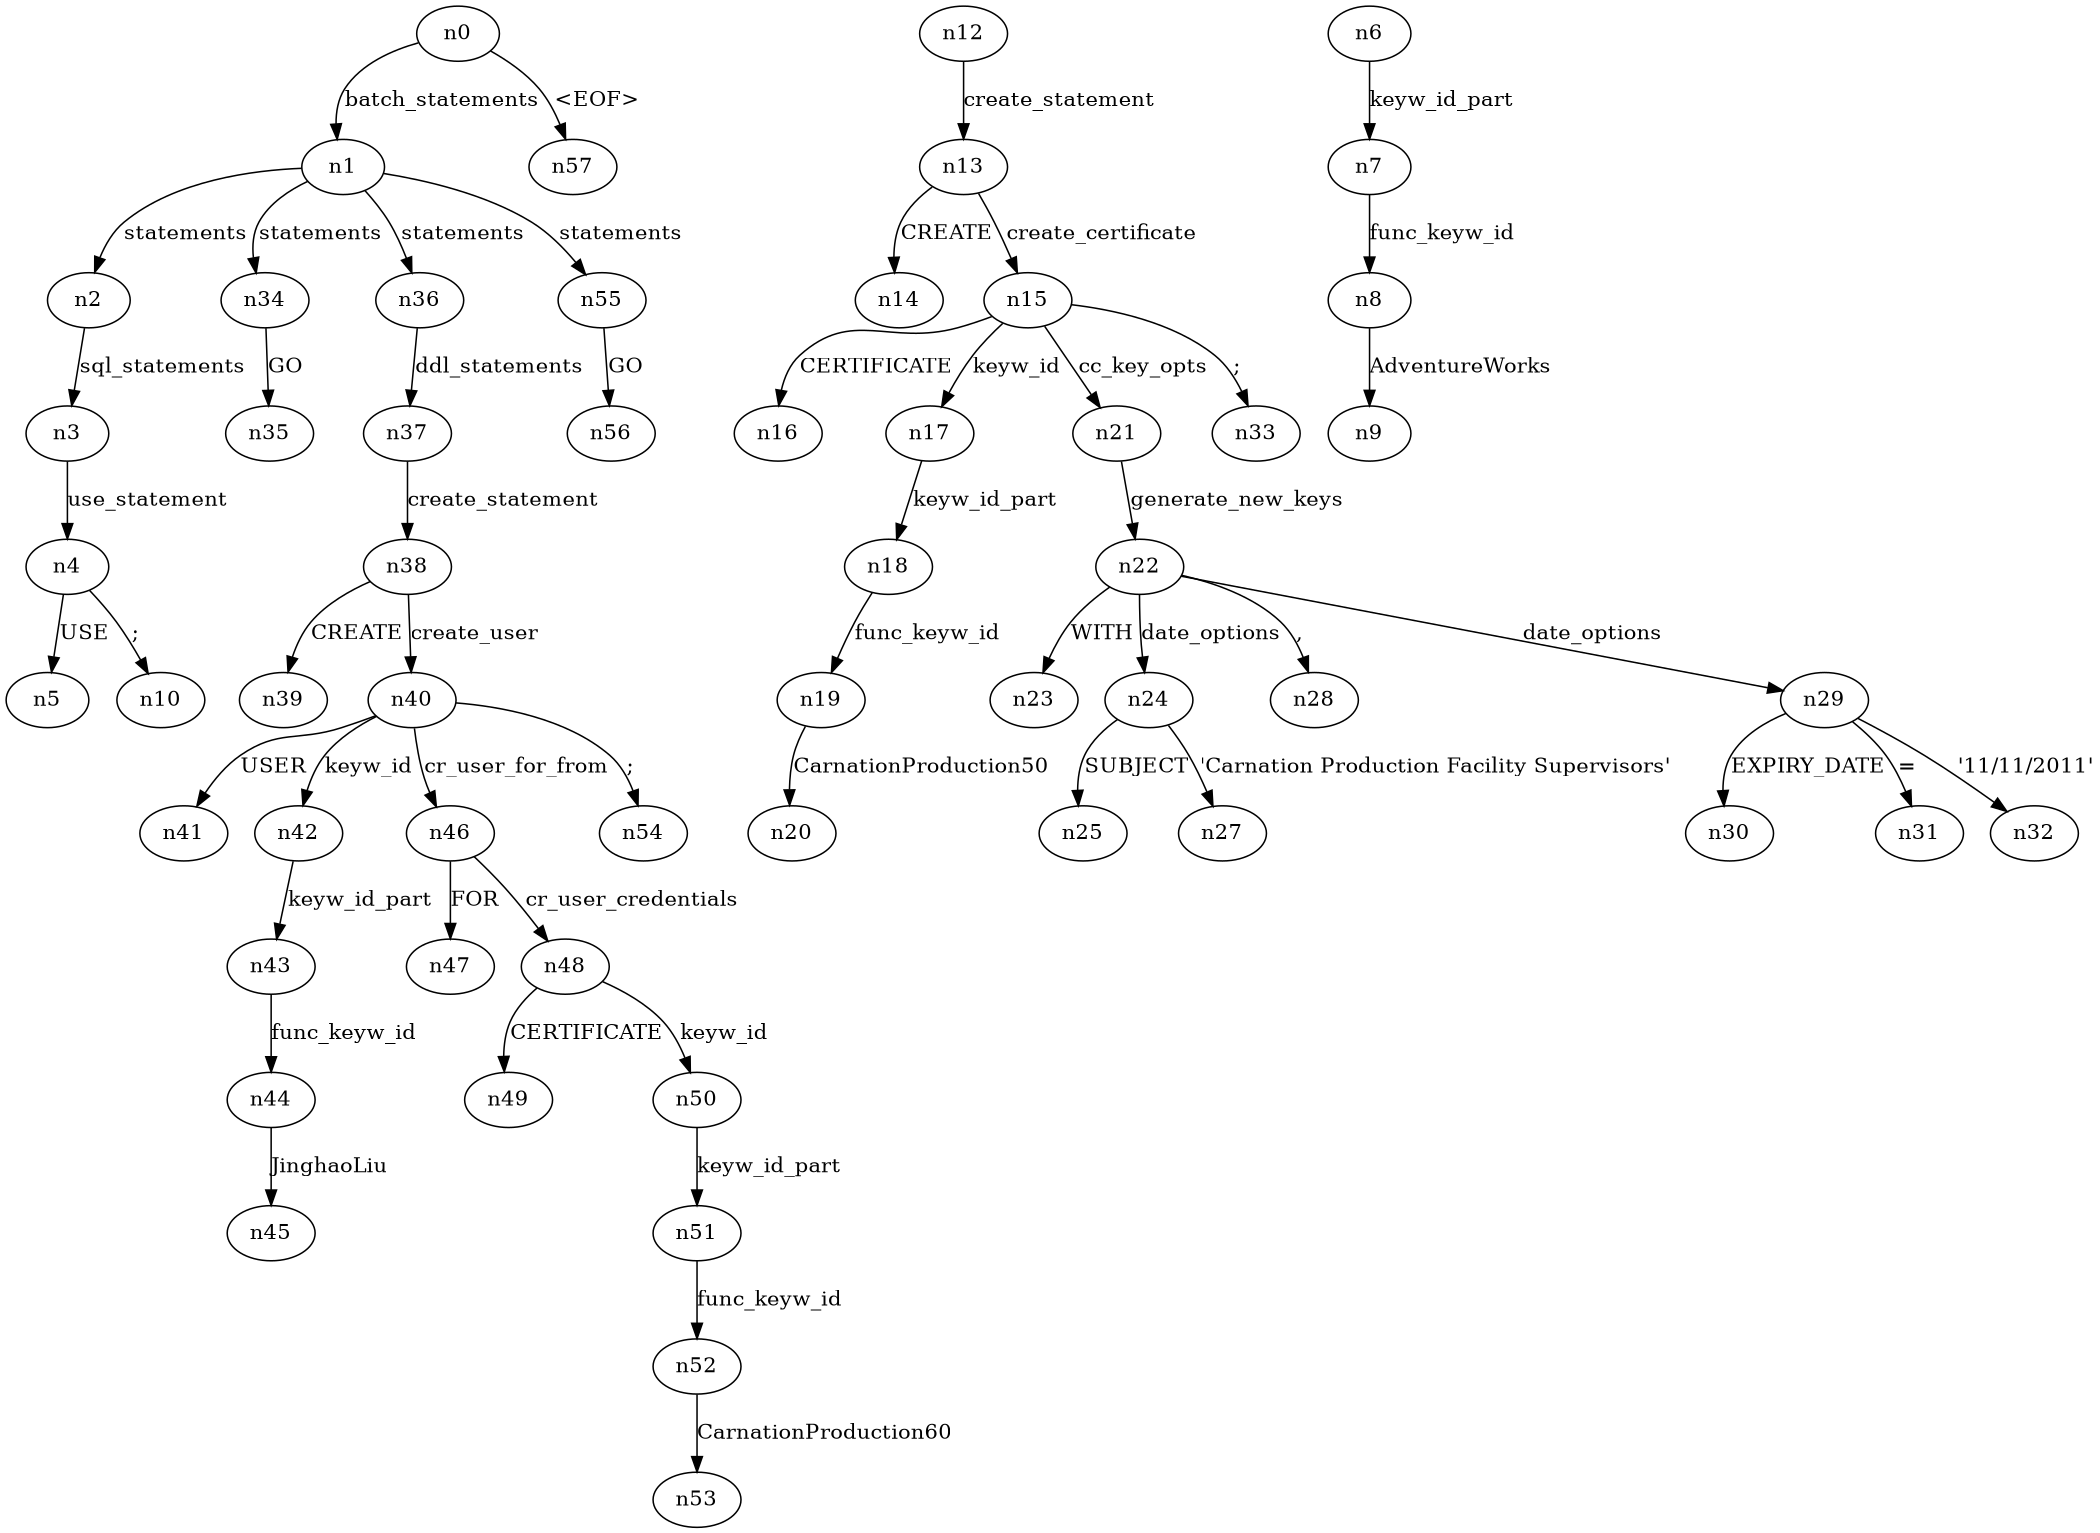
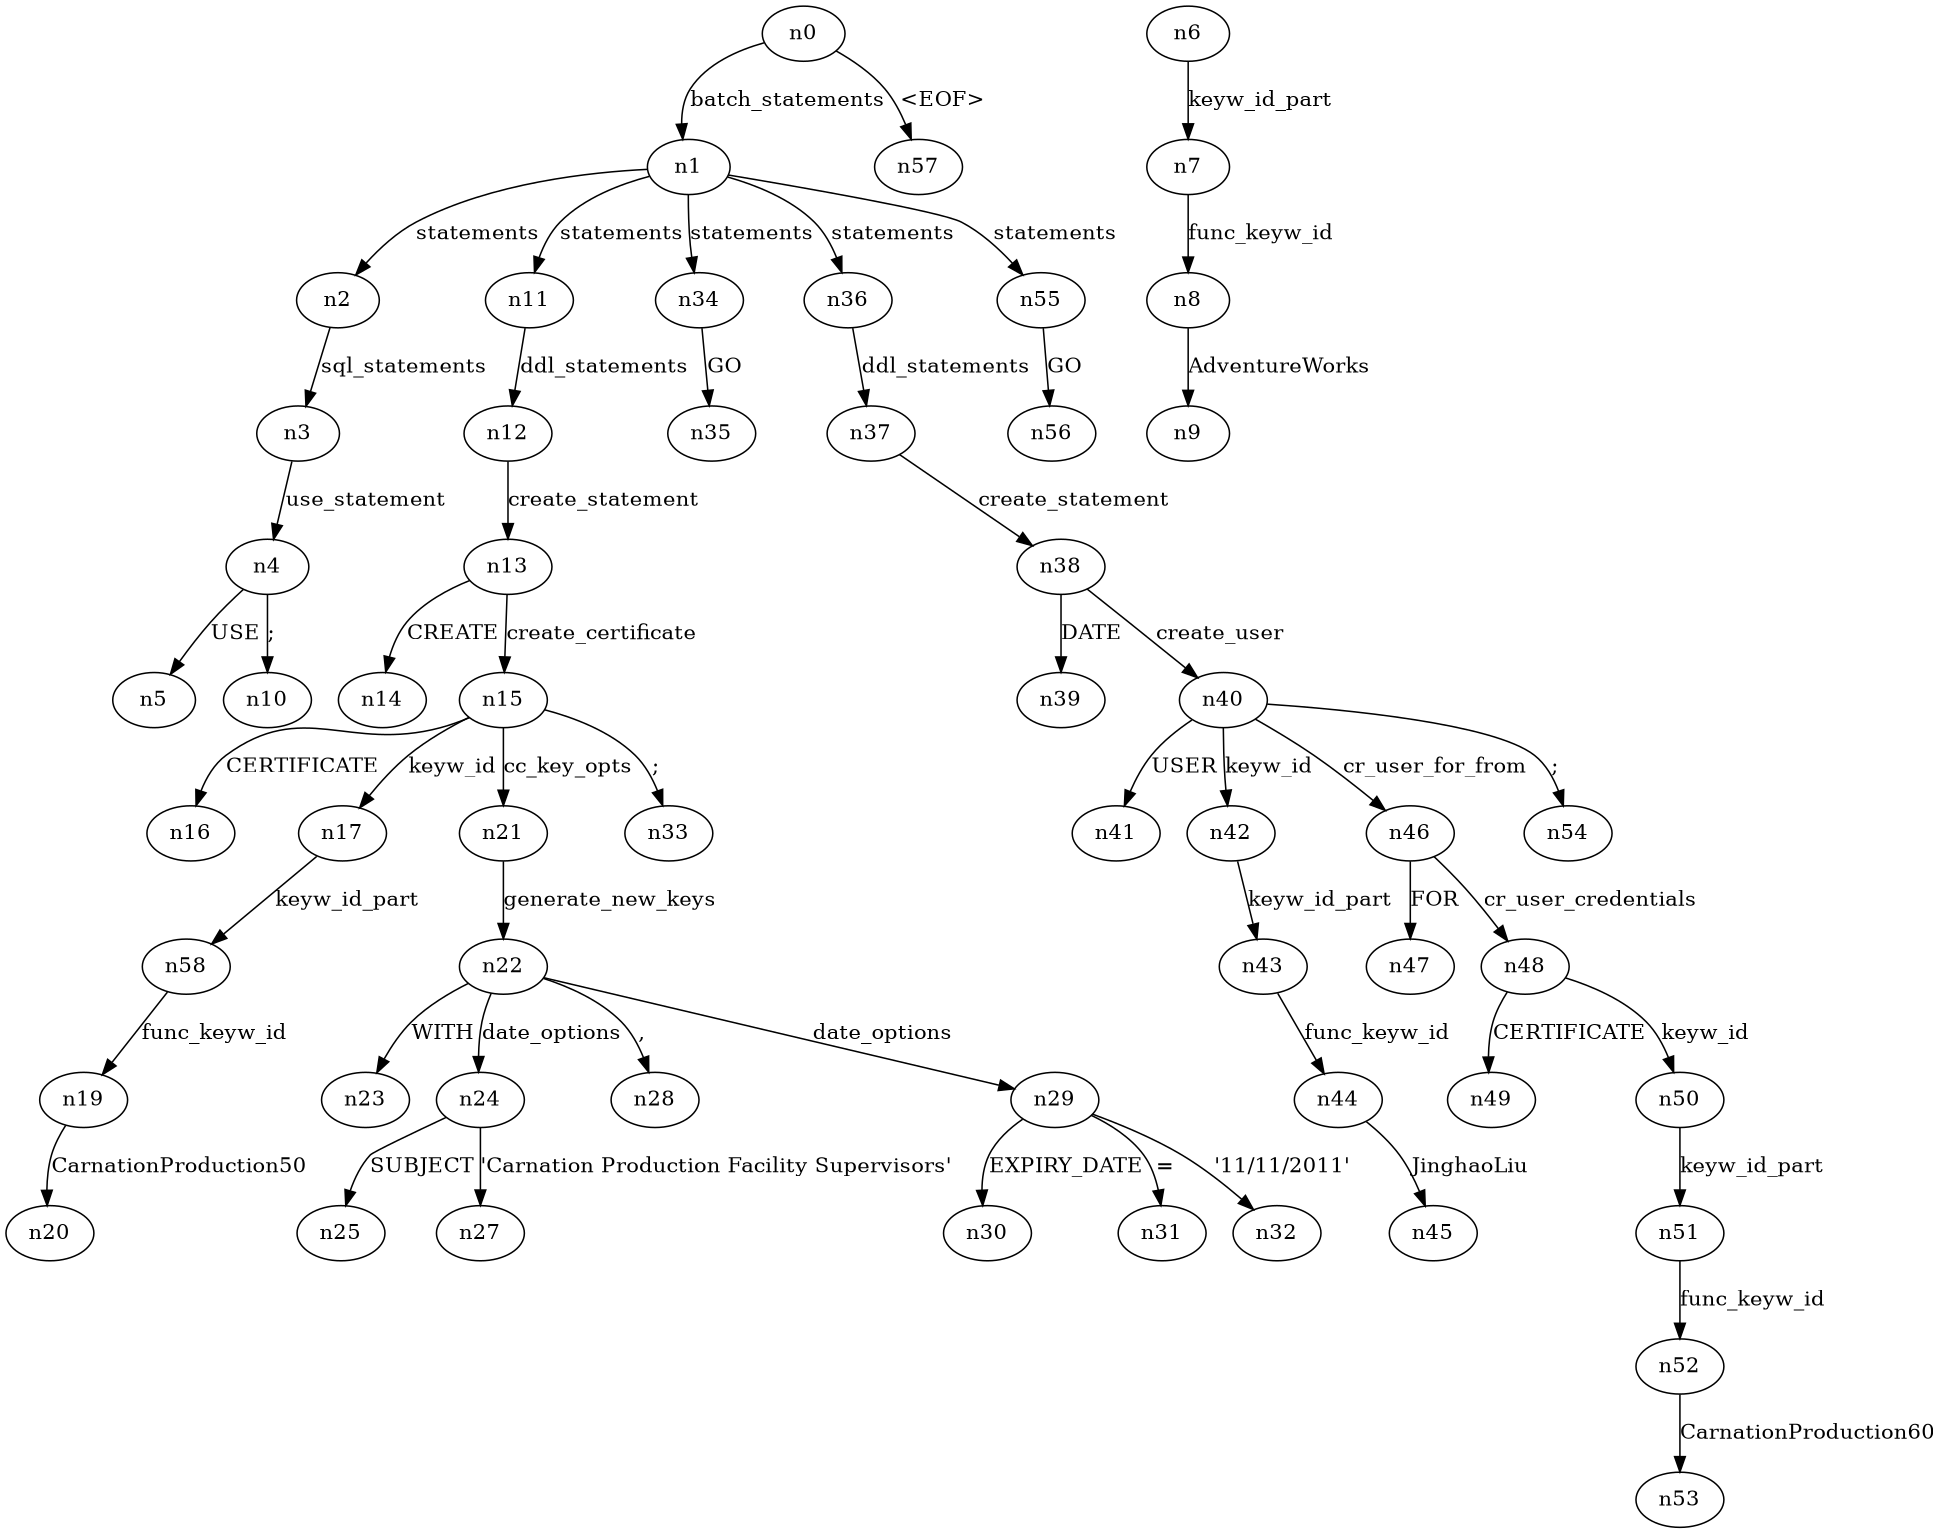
node "n11": added
node "n18": label "n18" -> "n58"
edge "n38" -> "n39": label "CREATE" -> "DATE"
